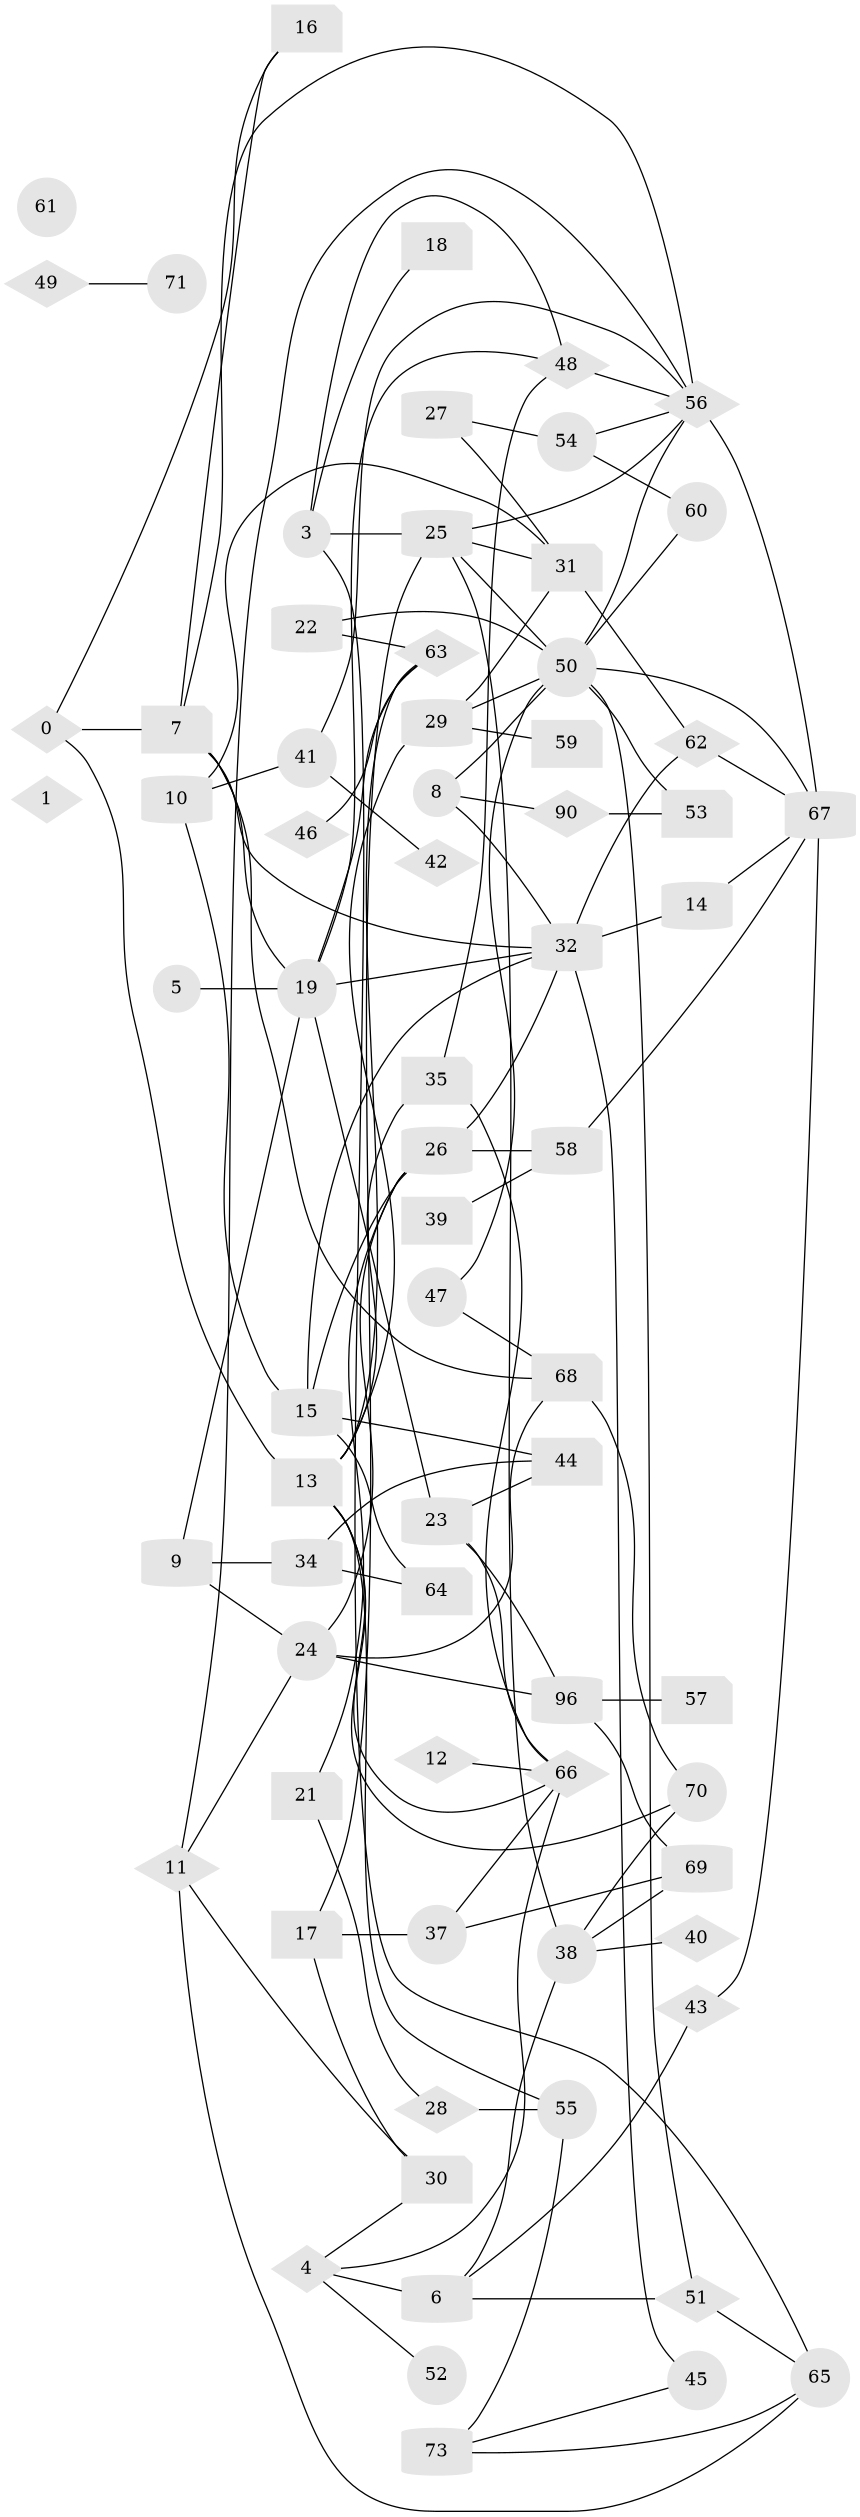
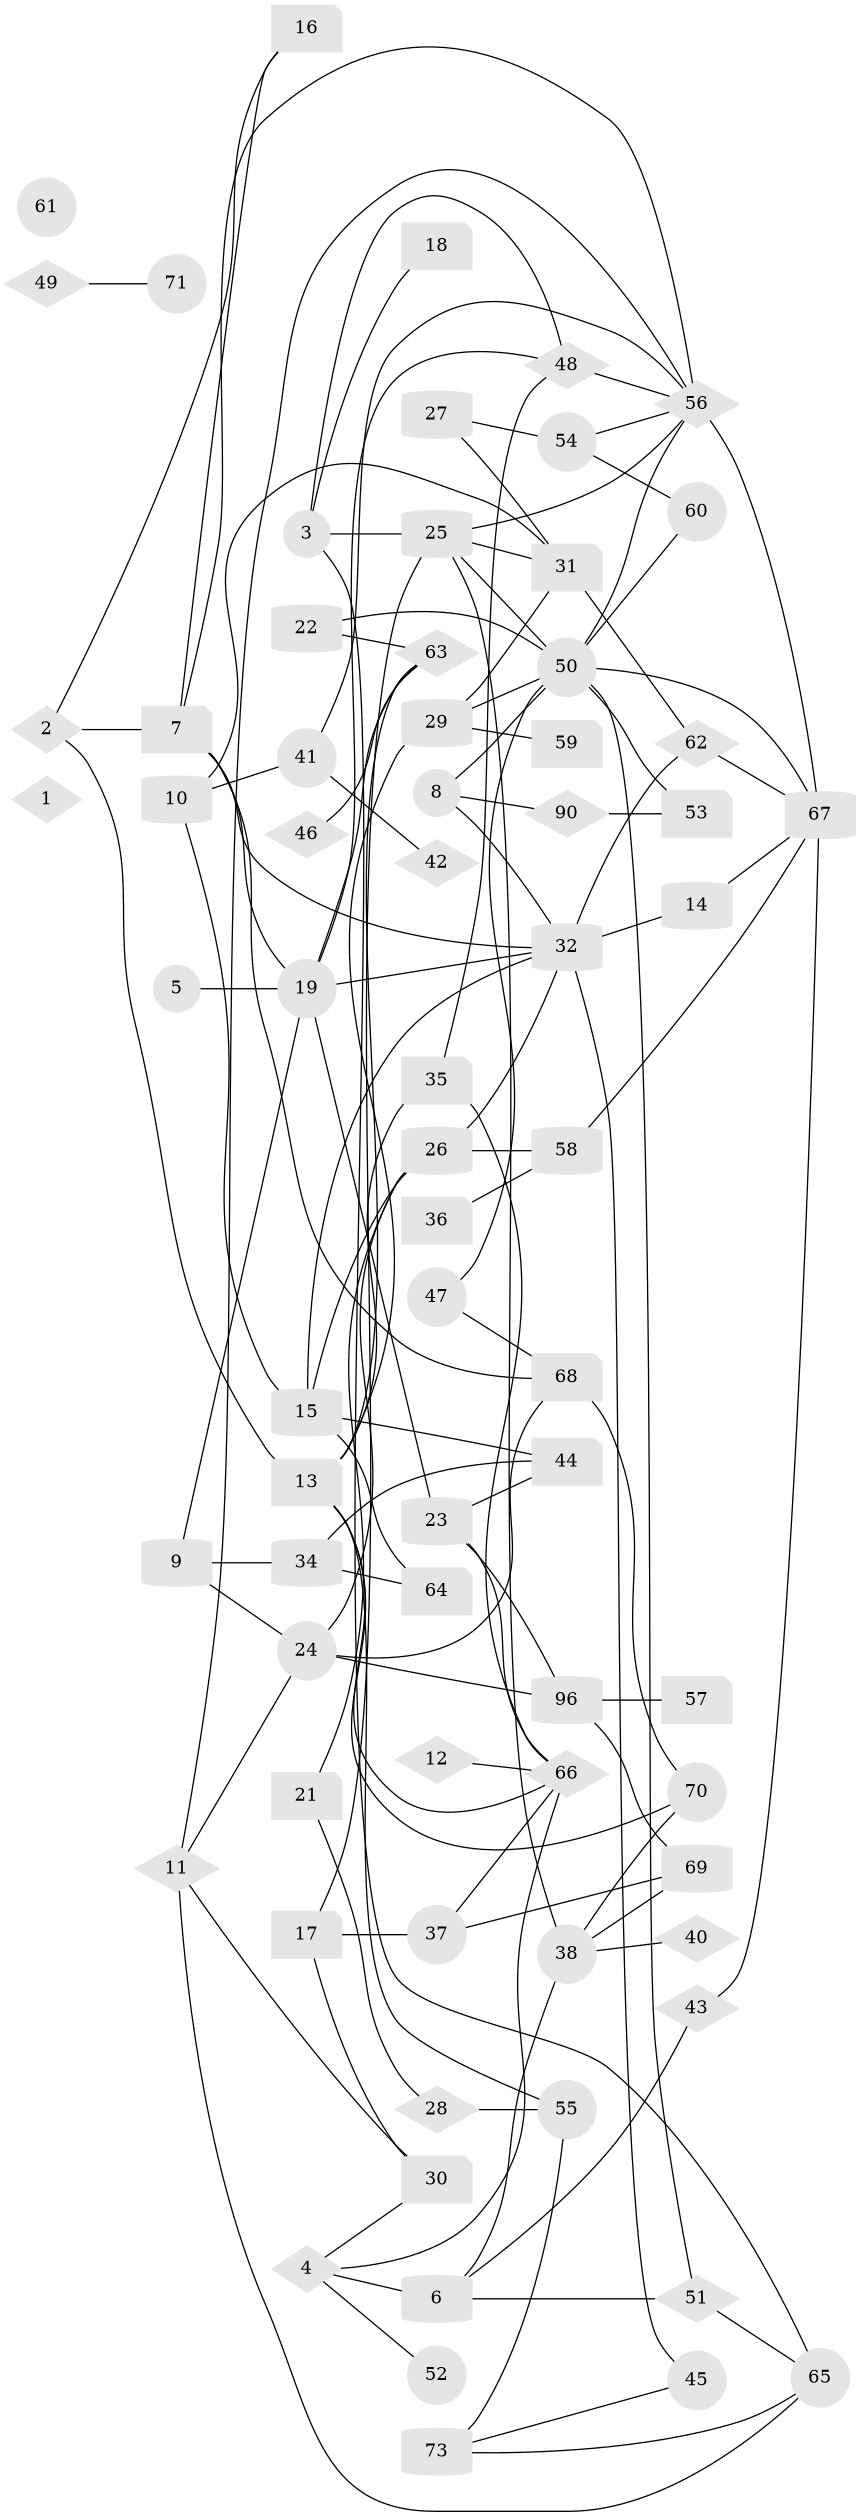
node "0": label "0" -> "2"
node "39": label "39" -> "36"
